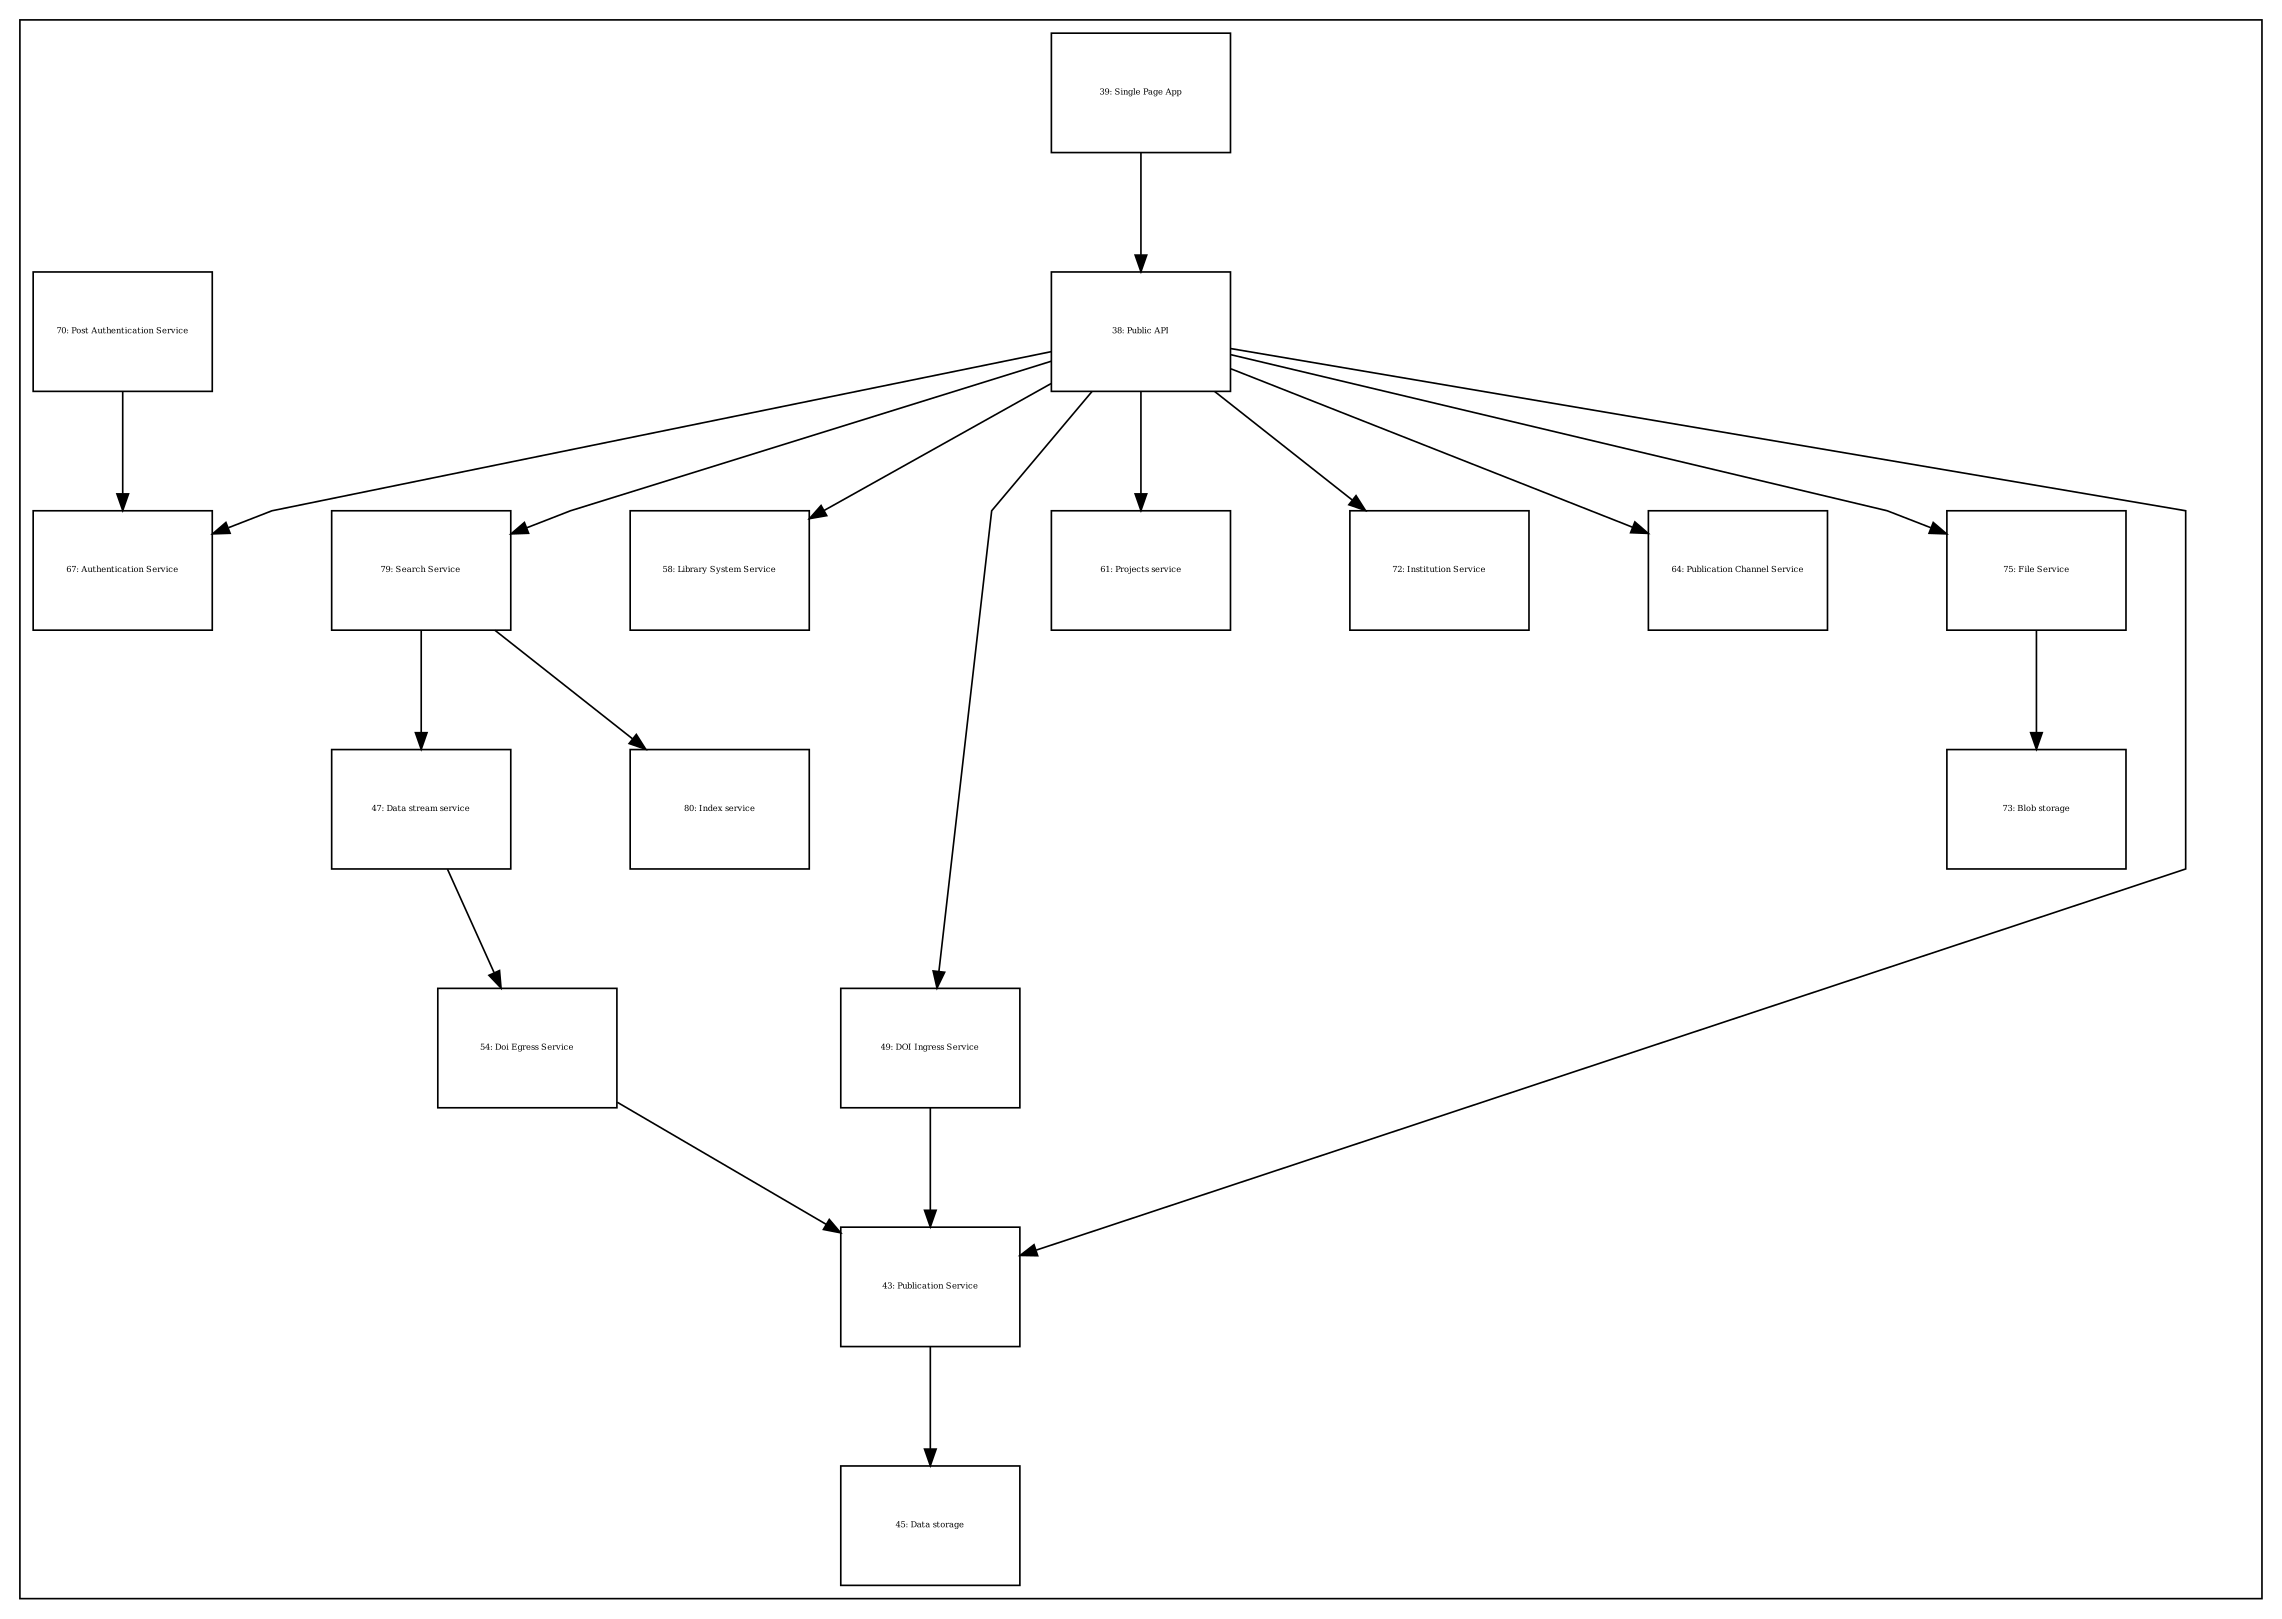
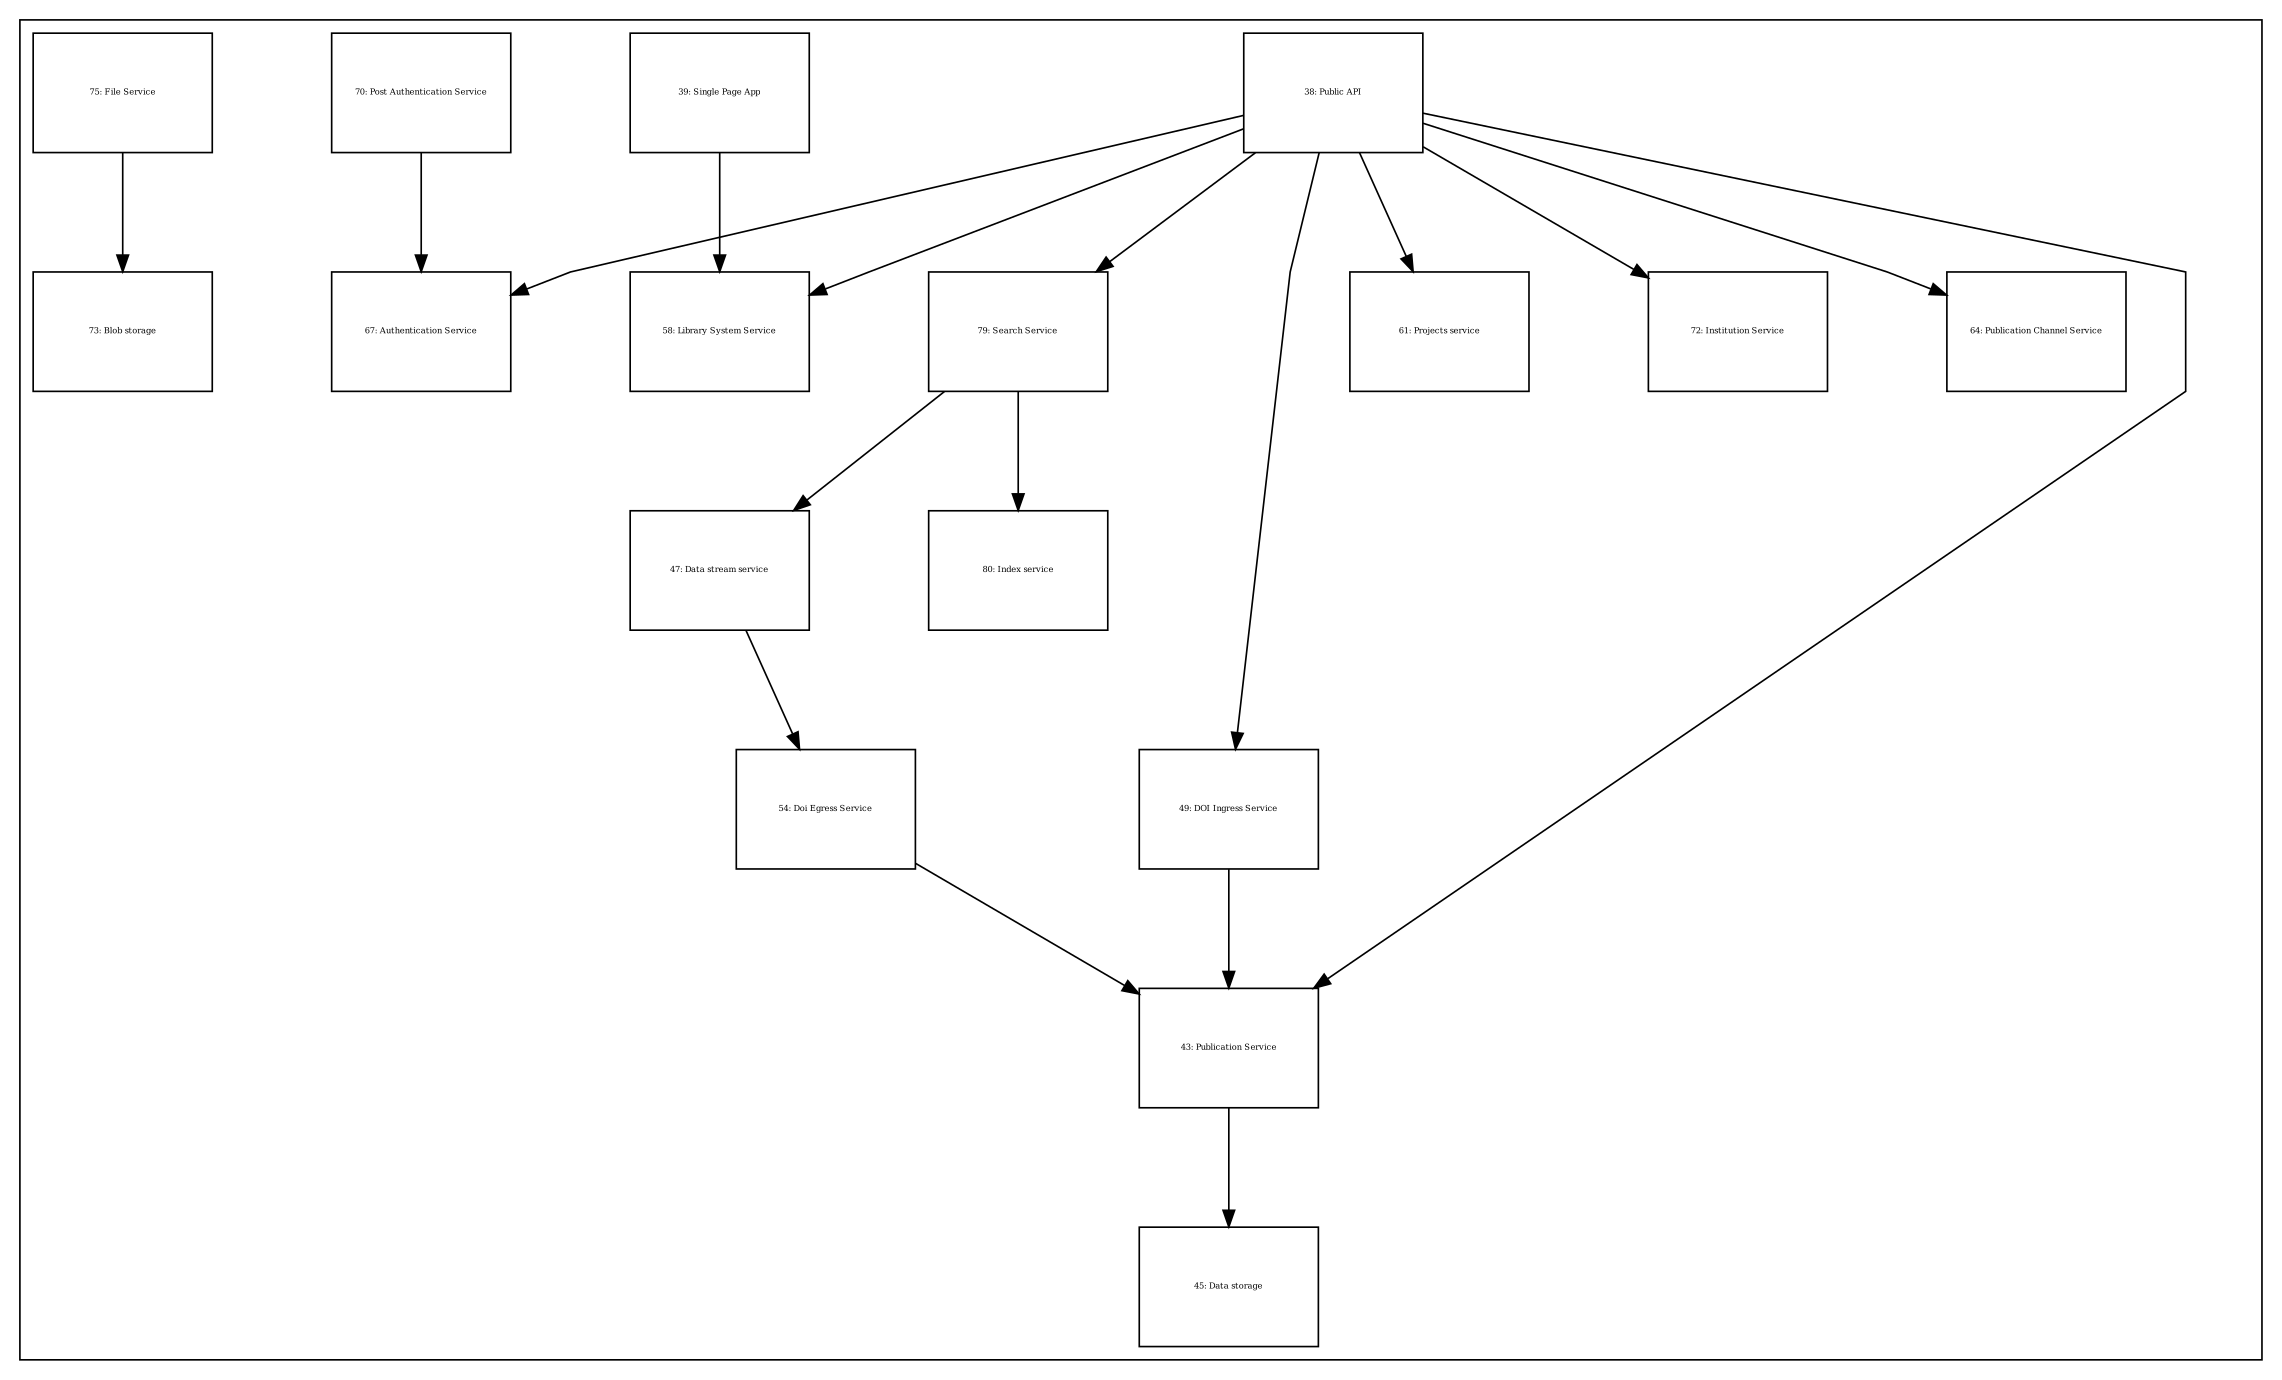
edge "39: Single Page App" -> "38: Public API": now "39: Single Page App" -> "58: Library System Service"
edge "38: Public API" -> "75: File Service": removed
